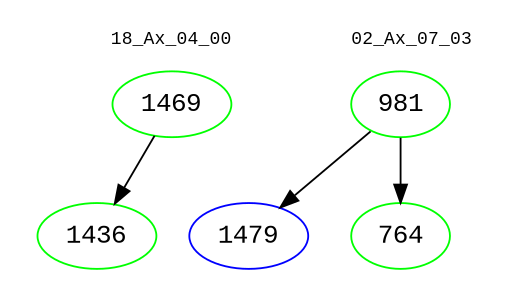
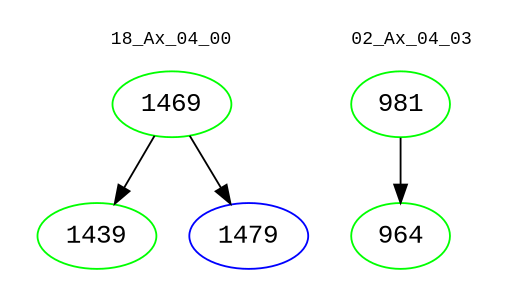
cluster "02_Ax_07_03": label "02_Ax_07_03" -> "02_Ax_04_03"
edge "981" -> "1479": now "1469" -> "1479"
node "1436": label "1436" -> "1439"
node "764": label "764" -> "964"
